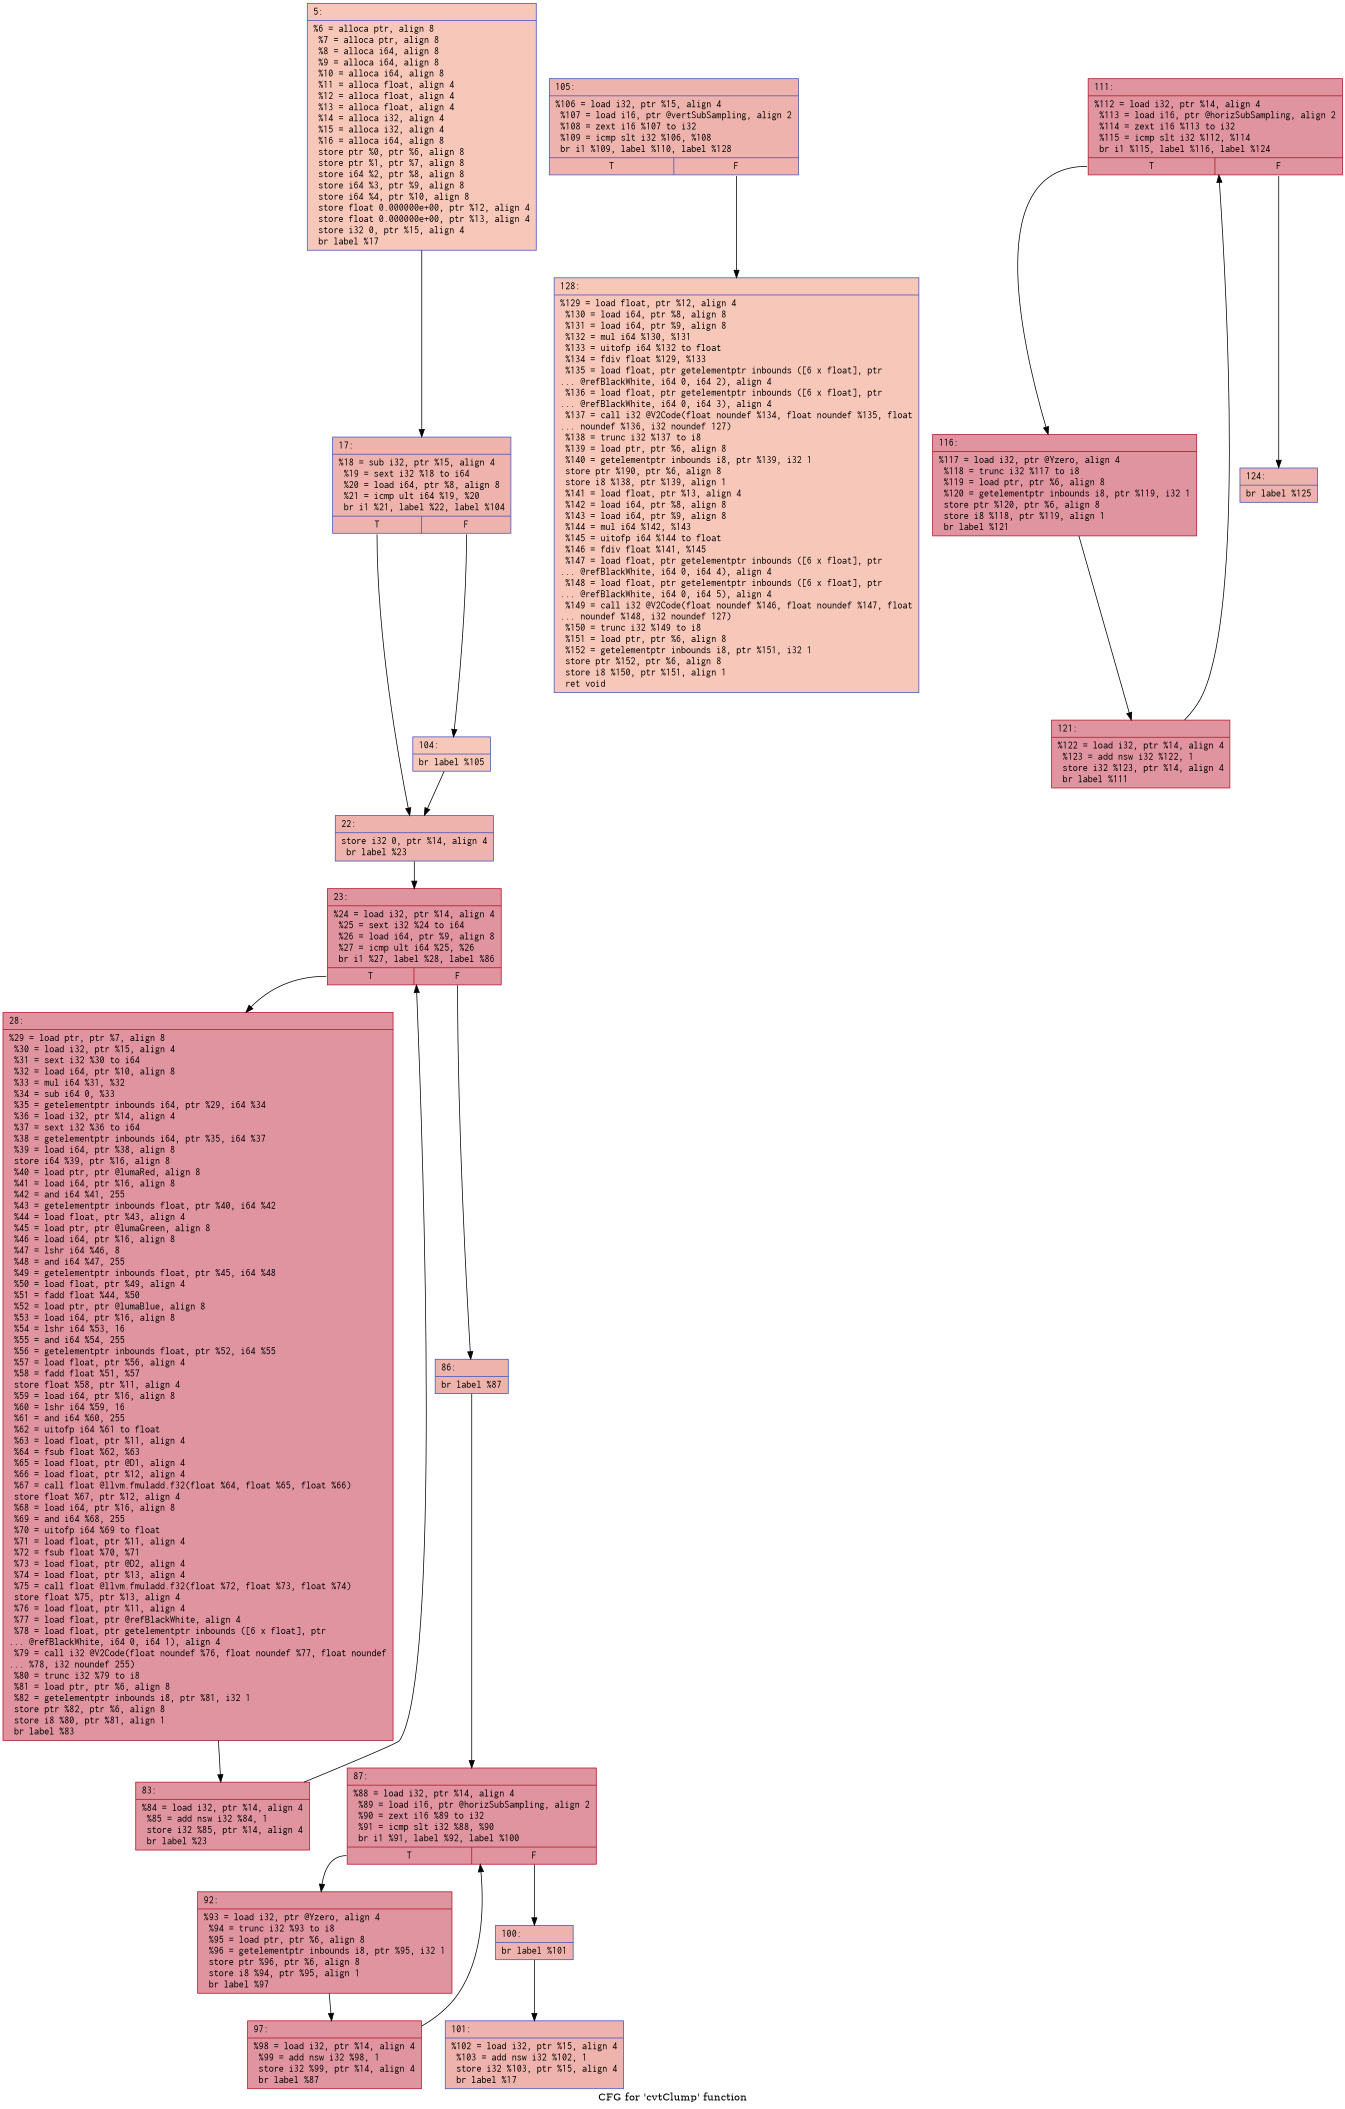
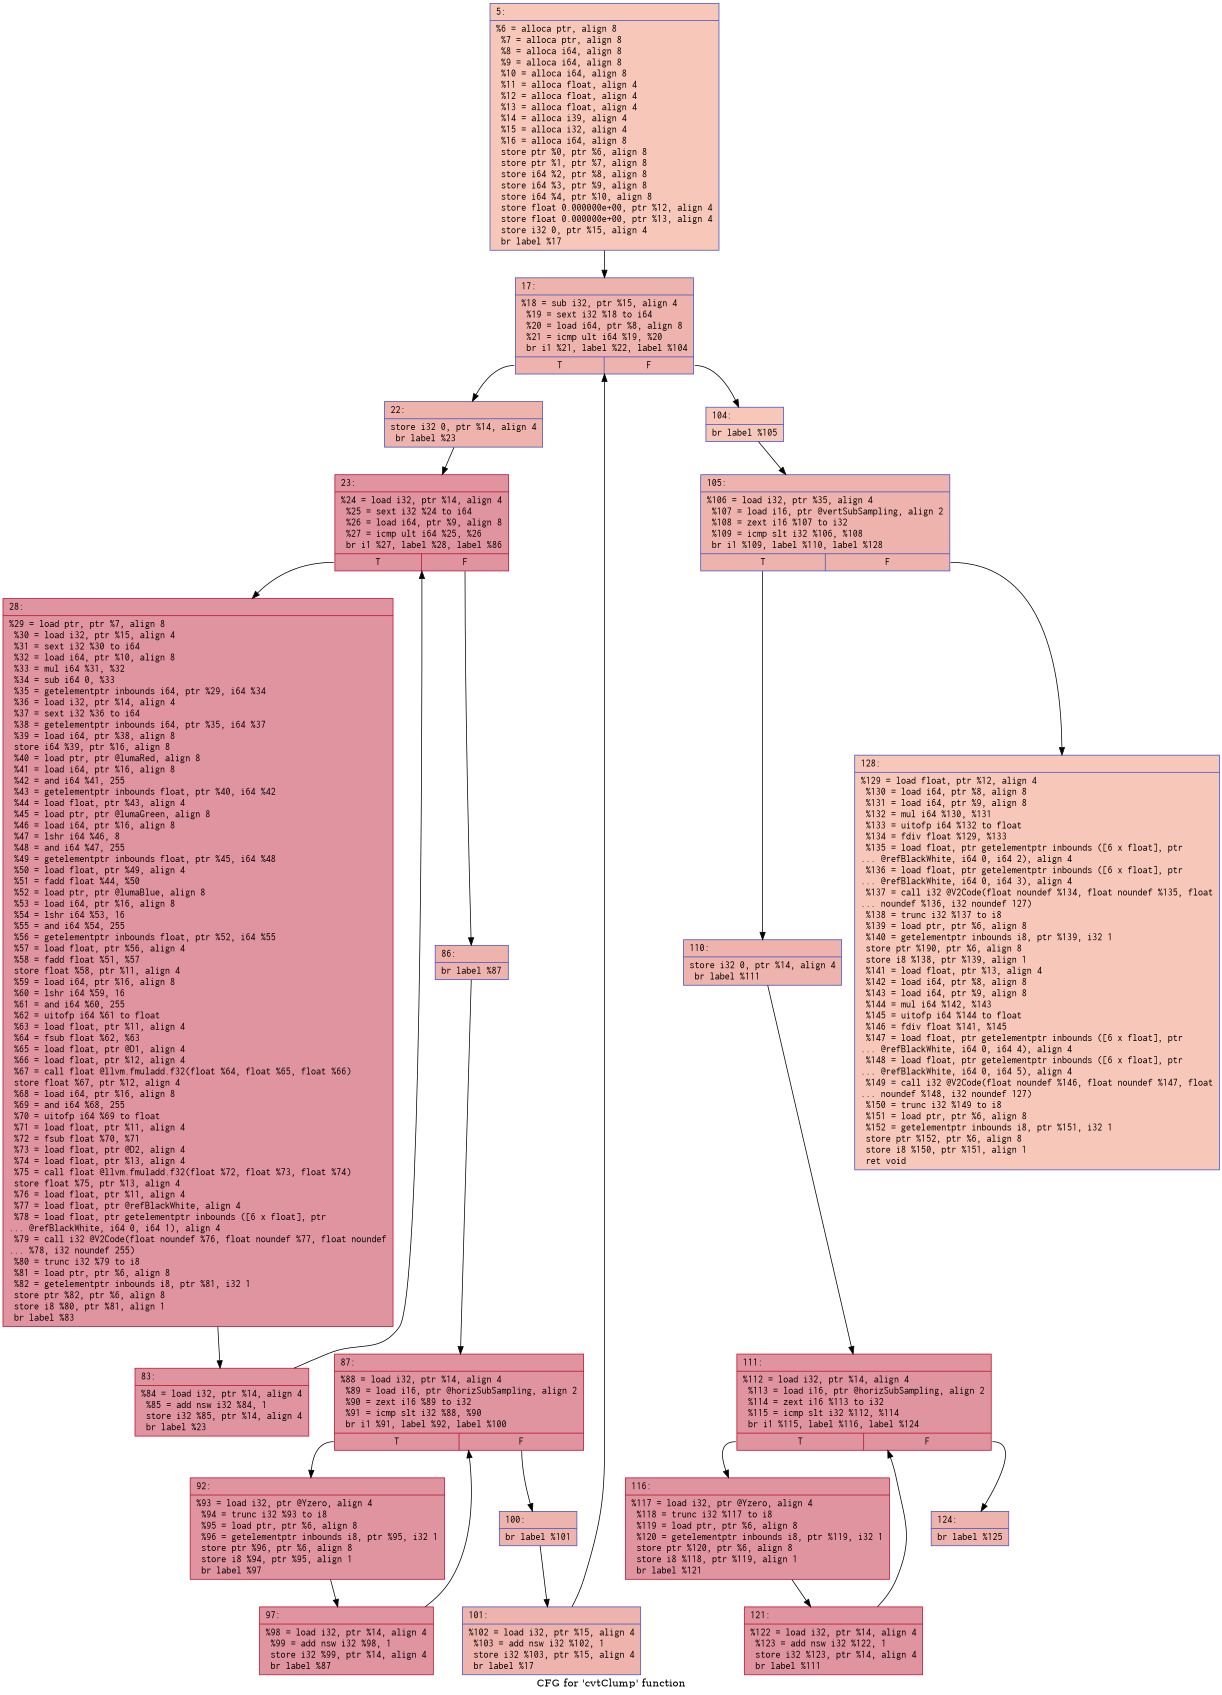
node "105:": text "%106 = load i32, ptr %15, align 4" -> "%106 = load i32, ptr %35, align 4"
node "5:": text "%14 = alloca i32, align 4" -> "%14 = alloca i39, align 4"
edge "104:" -> "22:": now "104:" -> "105:"
node "110:": added
edge "101:" -> "17:": added
